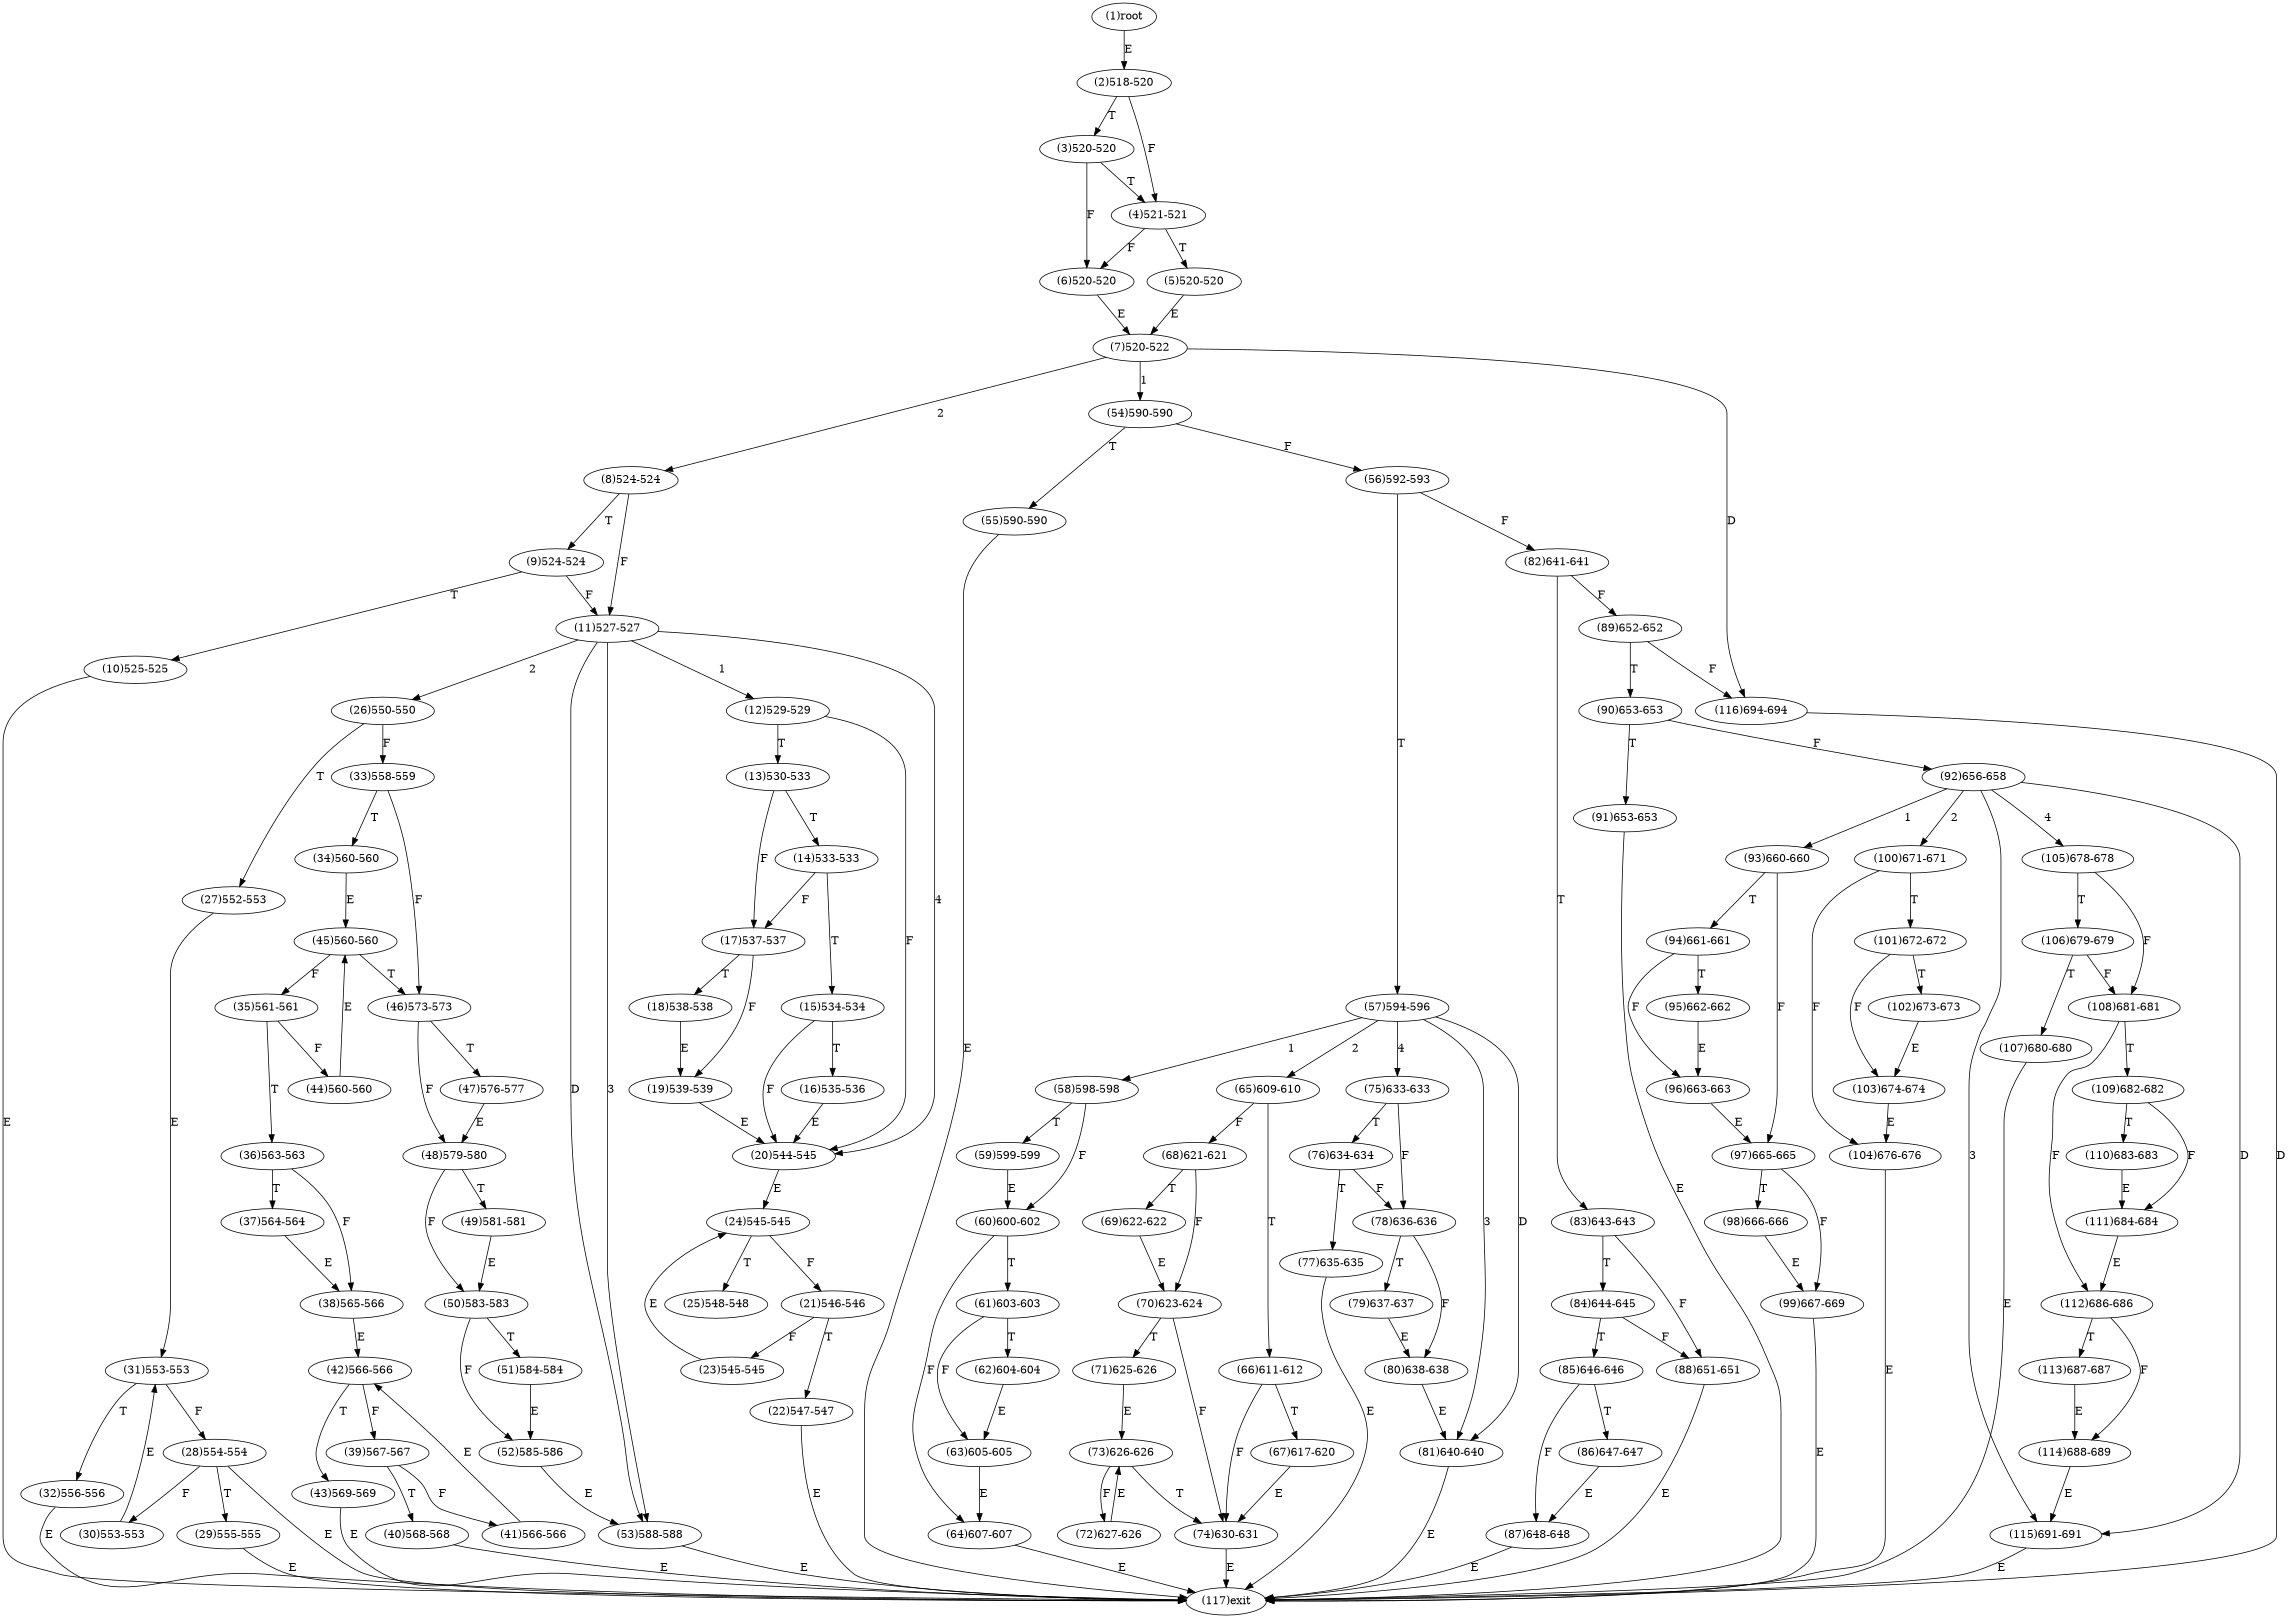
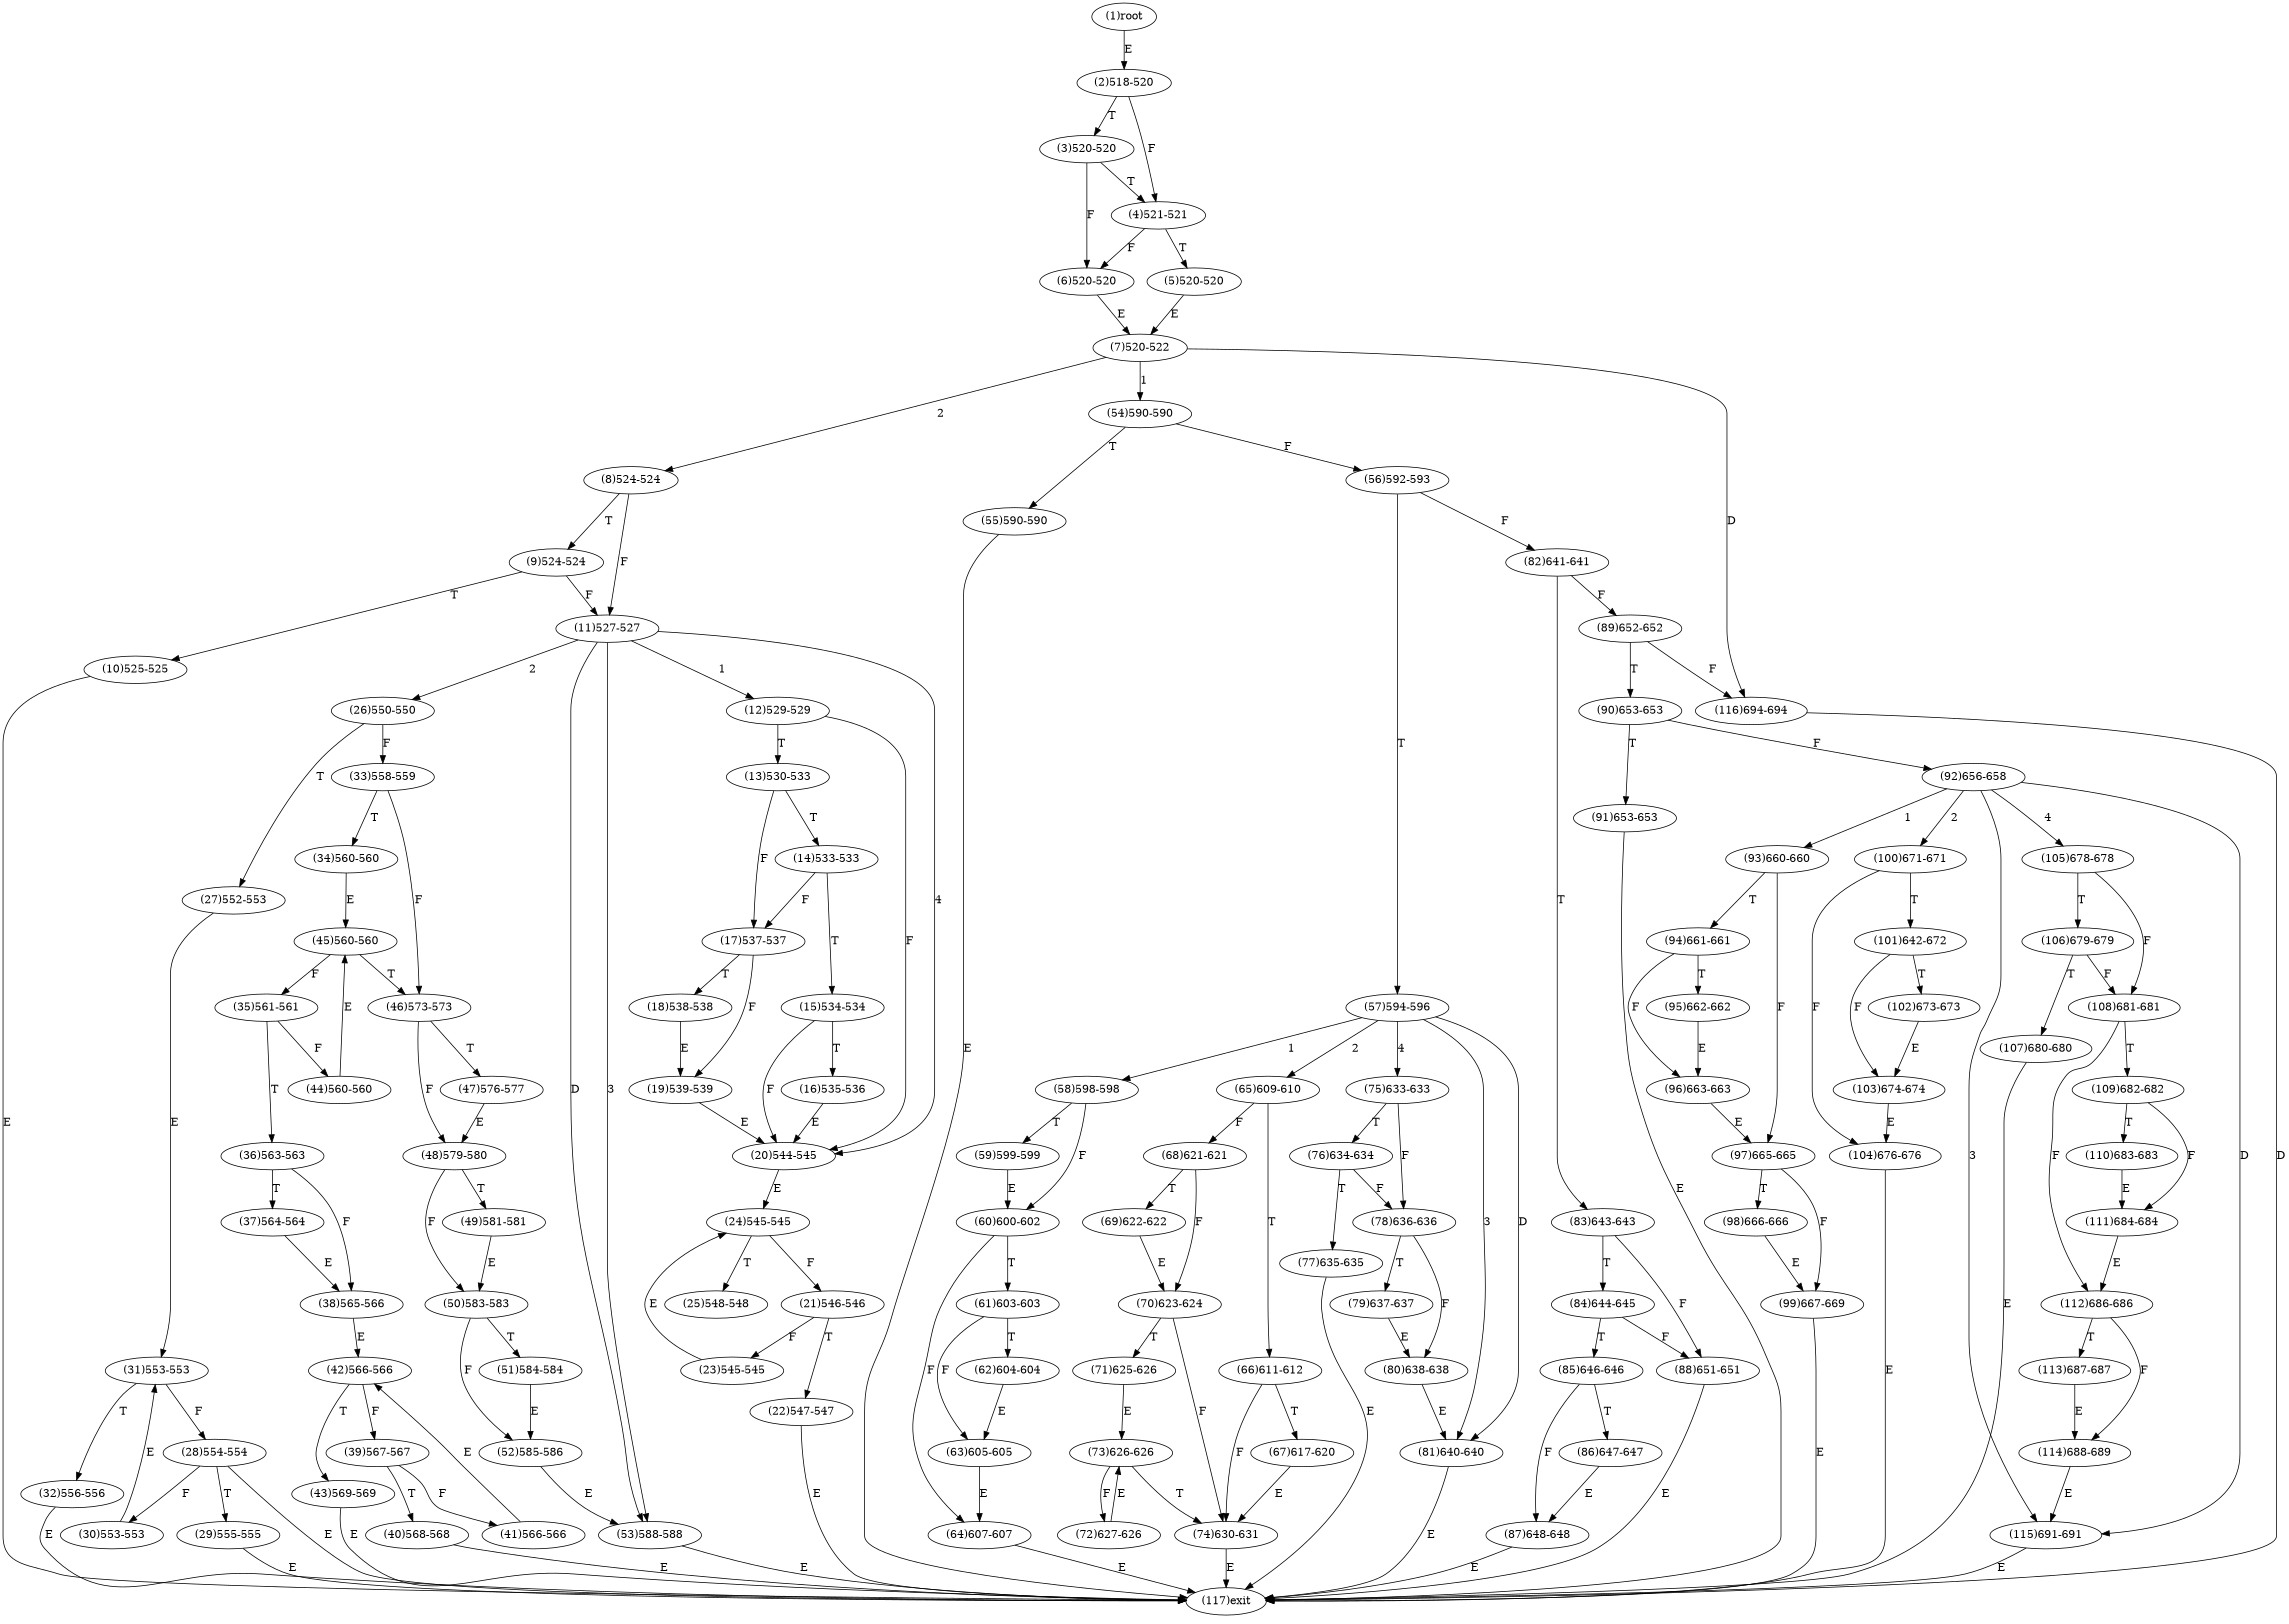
node "(101)672-672": label "(101)672-672" -> "(101)642-672"
